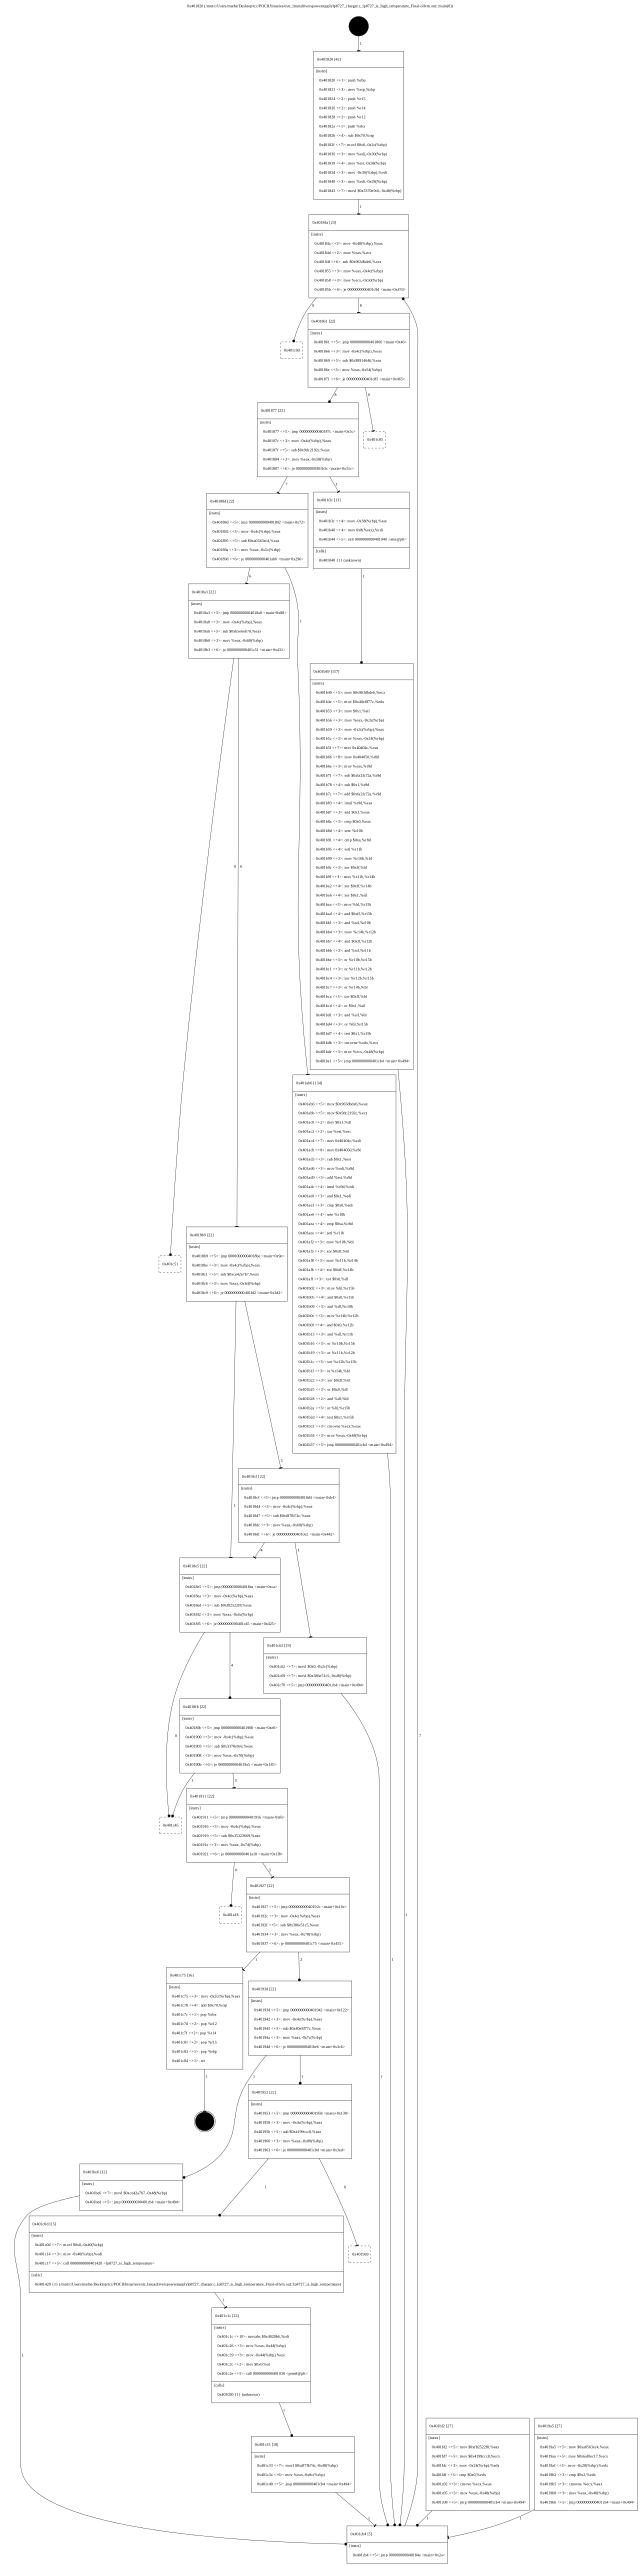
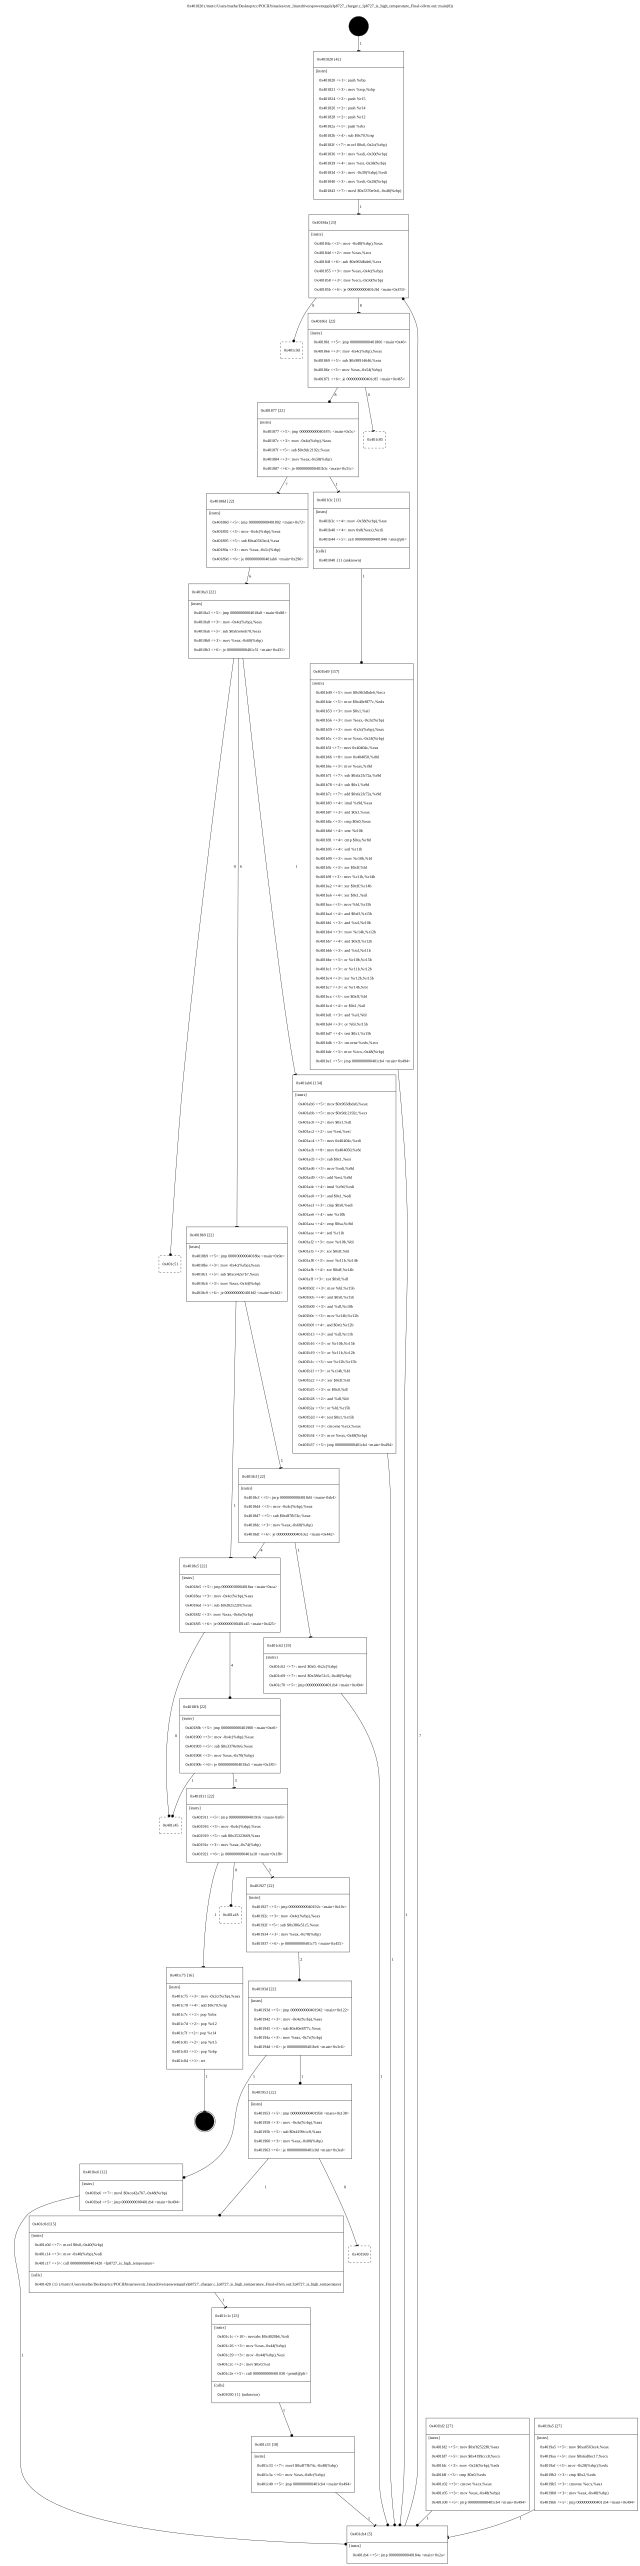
edge "0x40188d [22]" -> "0x401ab6 [134]": now "0x4018a3 [22]" -> "0x401ab6 [134]"
edge "0x401927 [22]" -> "0x401c75 [16]": now "0x401911 [22]" -> "0x401c75 [16]"
